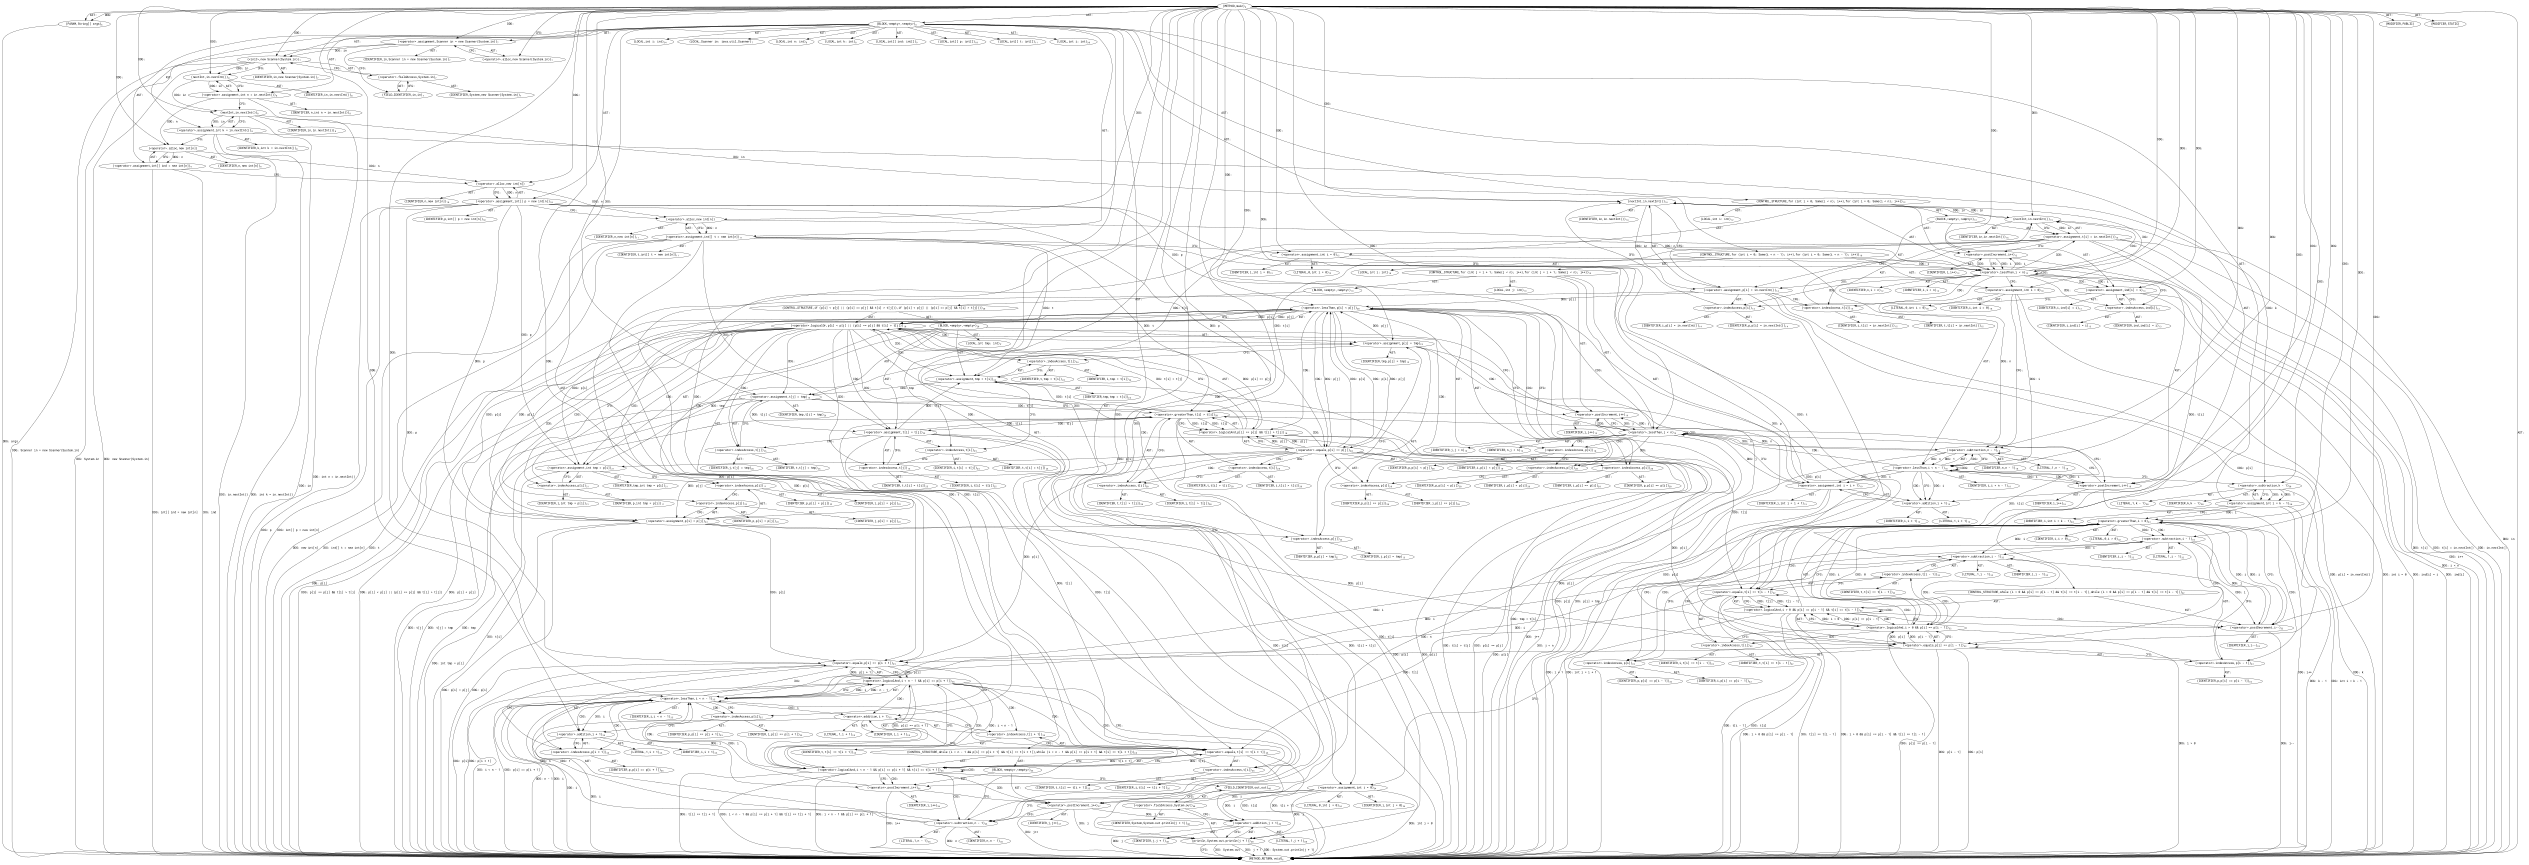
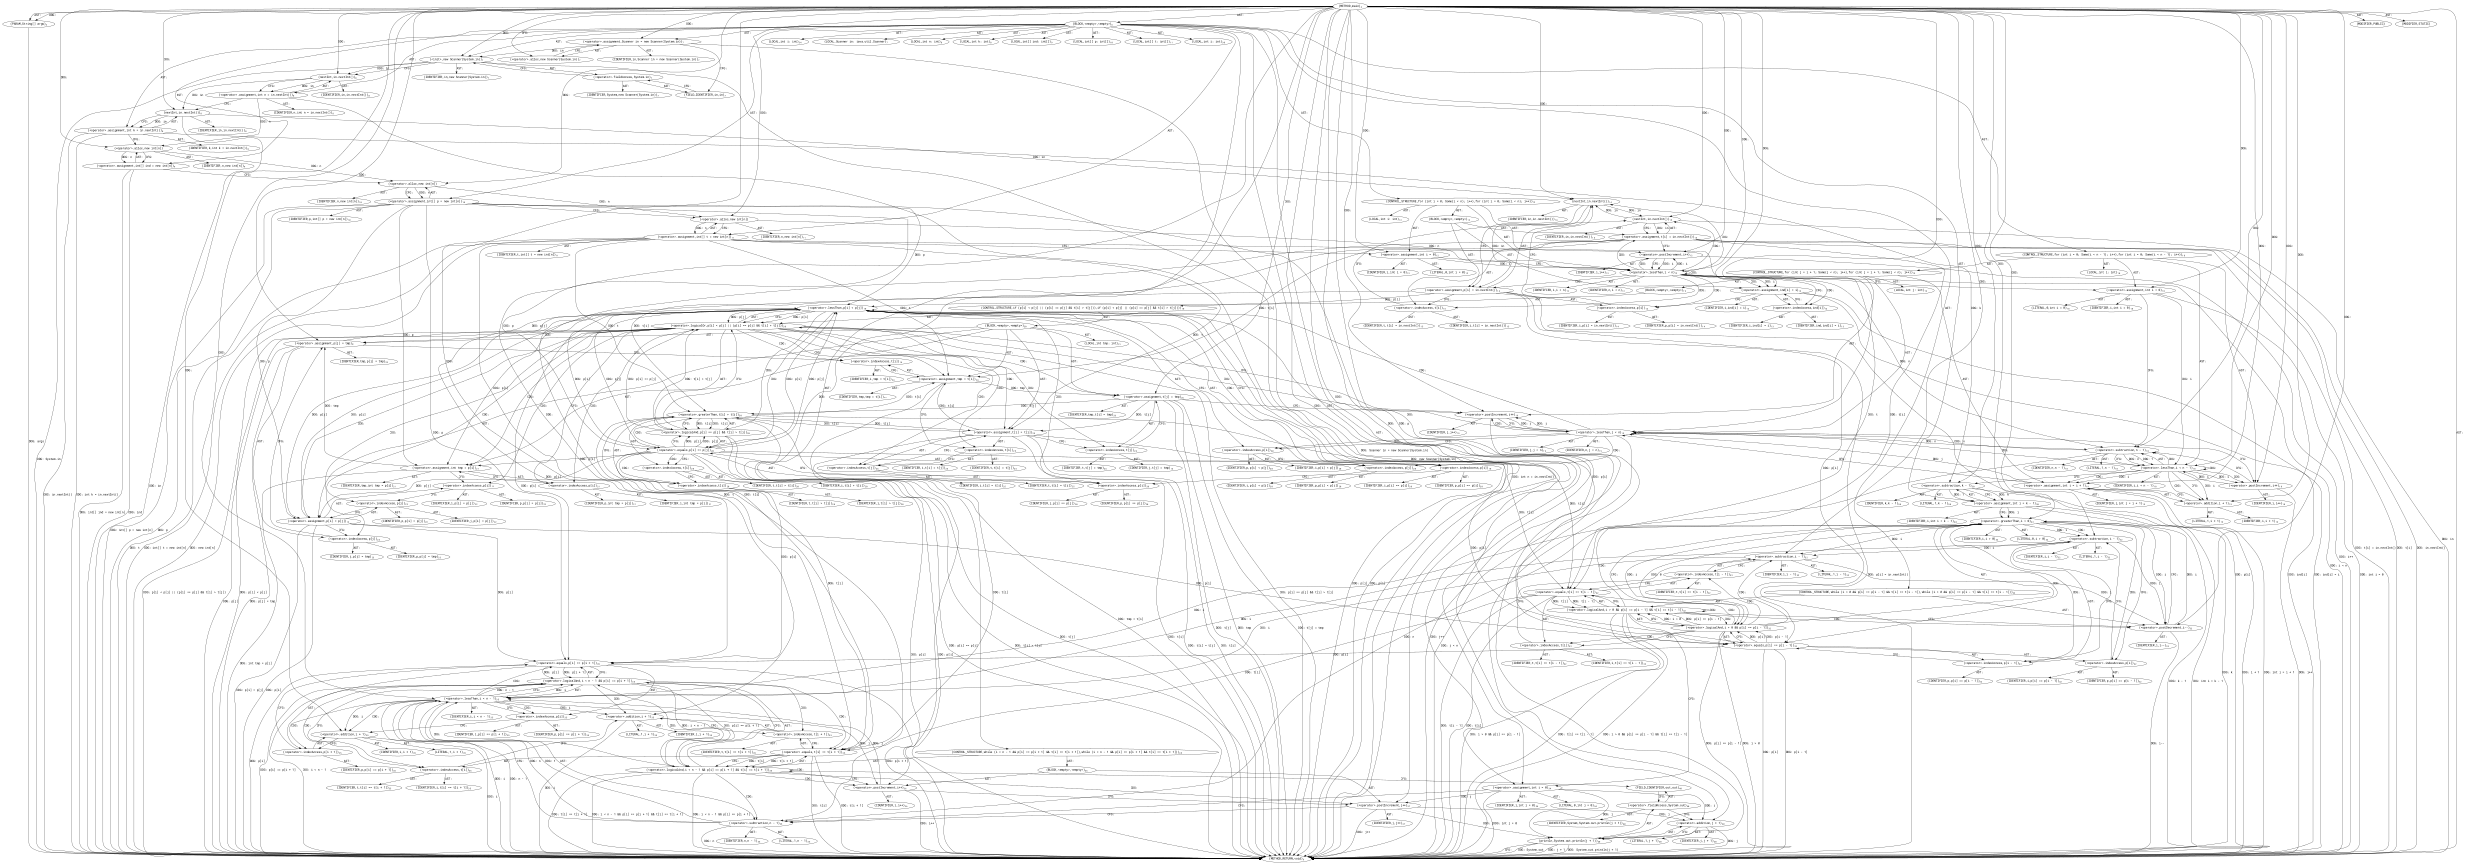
node "(IDENTIFIER,t,tmp = t[i])": removed
